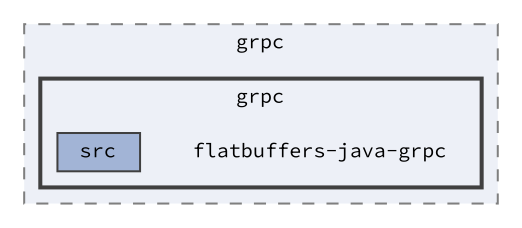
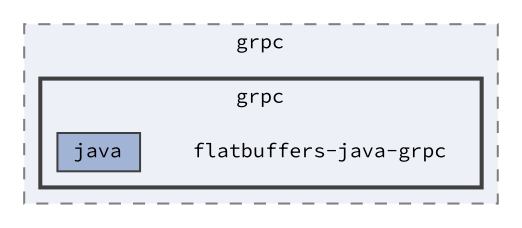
node "src": label "src" -> "java"
